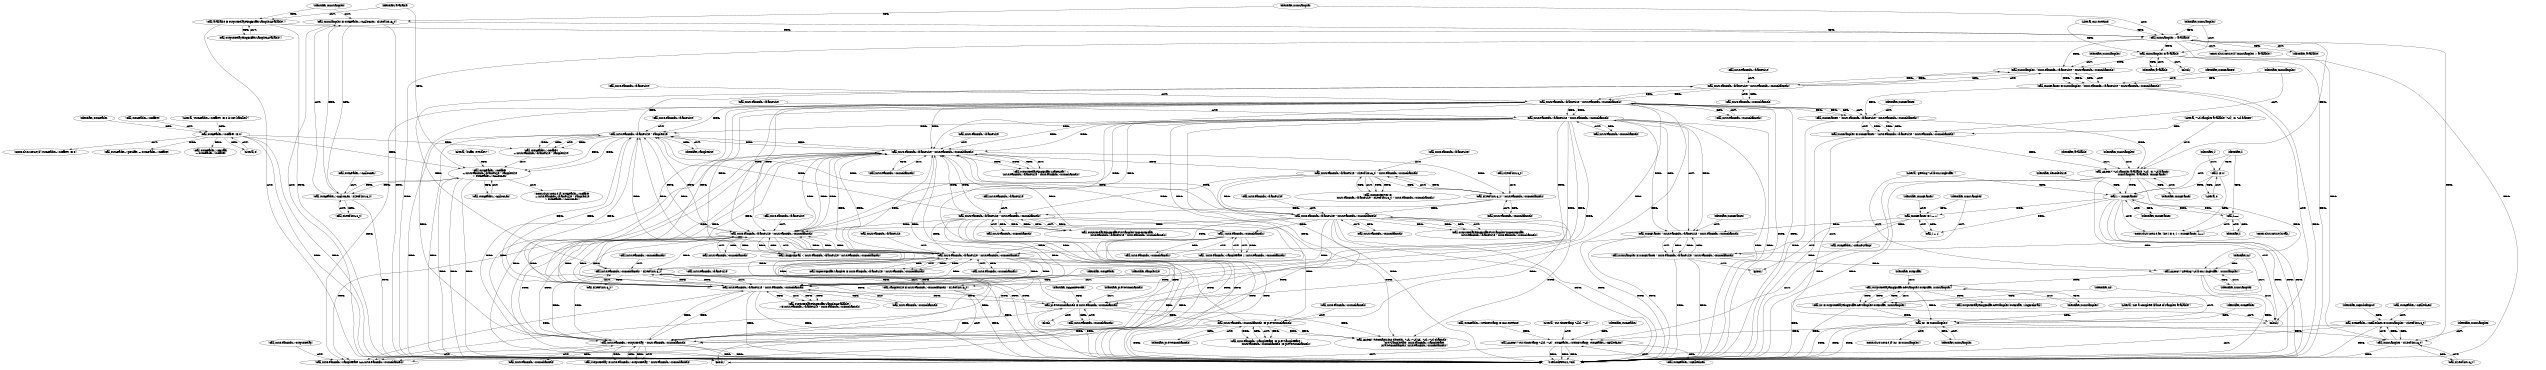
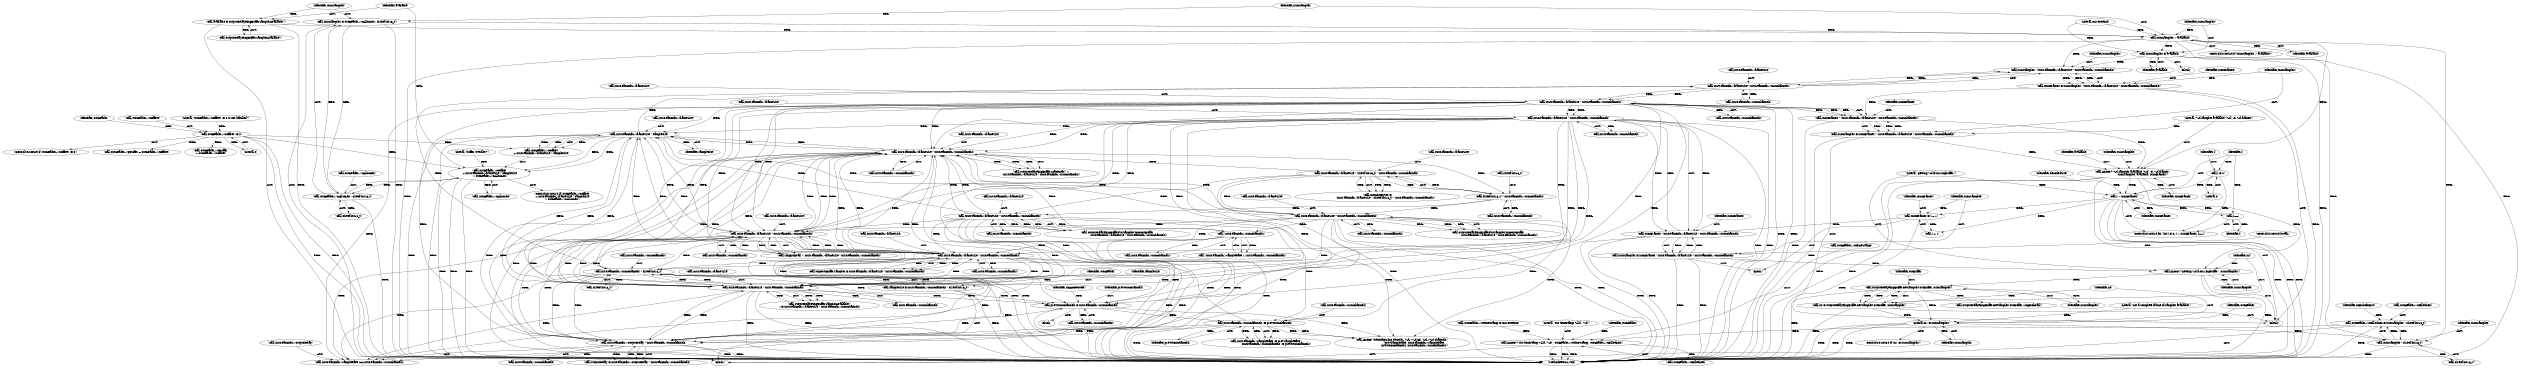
edge "(Call,numSamples = outHeader->nAllocLen / sizeof(int16_t))" -> "(Call,numSamples > available)": label "CFG: " -> "DDG: "
edge "(Call,numFrames = i + 1)" -> "(Call,outHeader->nTimeStamp)": now "(Call,numFrames = i + 1)" -> "(MethodReturn,void)"
edge "(Call,!mStreamInfo->sampleRate || !mStreamInfo->numChannels)" -> "(Call,!mStreamInfo->numChannels)": label "AST: " -> "CFG: "
node "(Call,ns != numSamples)": label "(Call,ns != numSamples)" -> "(Literal,ns != numSamples)"
edge "(Call,!mStreamInfo->numChannels)" -> "(Call,mStreamInfo->sampleRate && mStreamInfo->numChannels)": now "(Call,mStreamInfo->numChannels * sizeof(int16_t))" -> "(Call,mStreamInfo->sampleRate && mStreamInfo->numChannels)"
